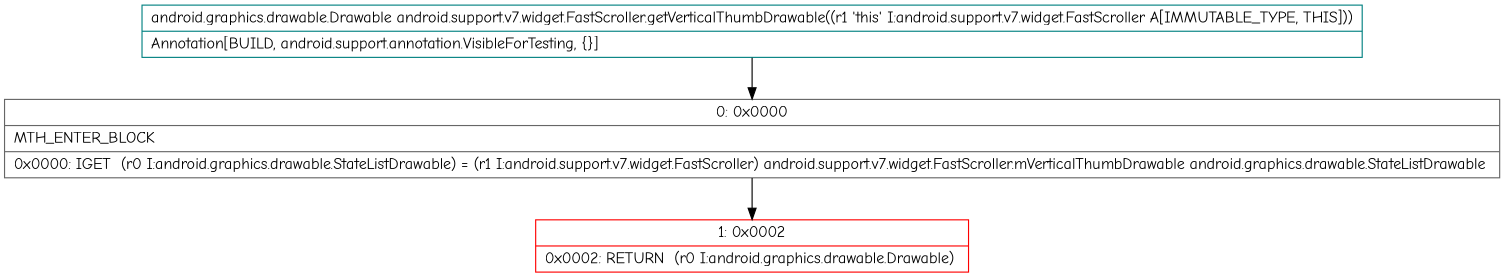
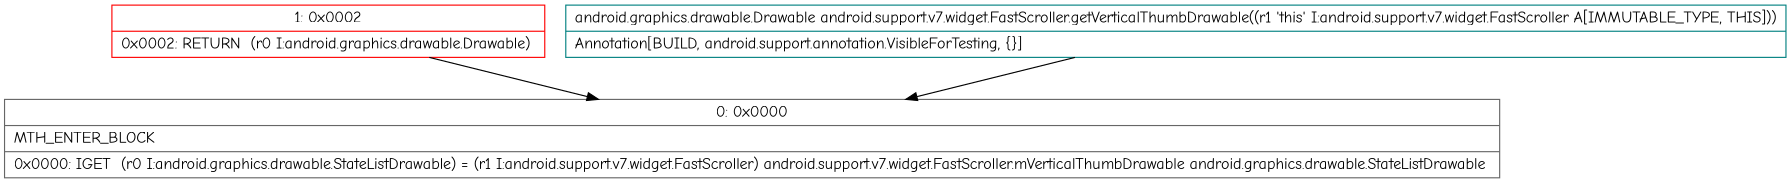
edge "0: 0x0000" -> "1: 0x0002": reversed
